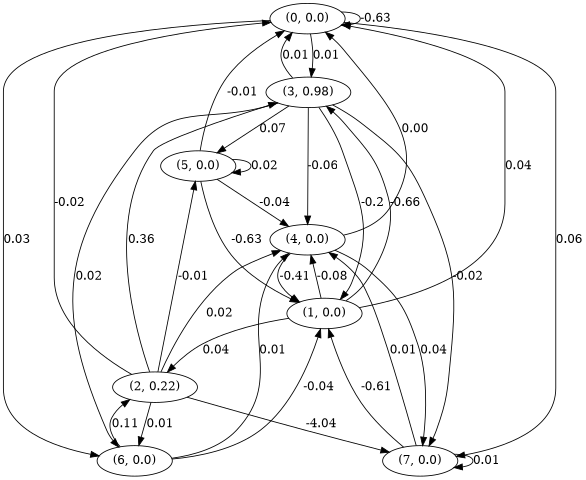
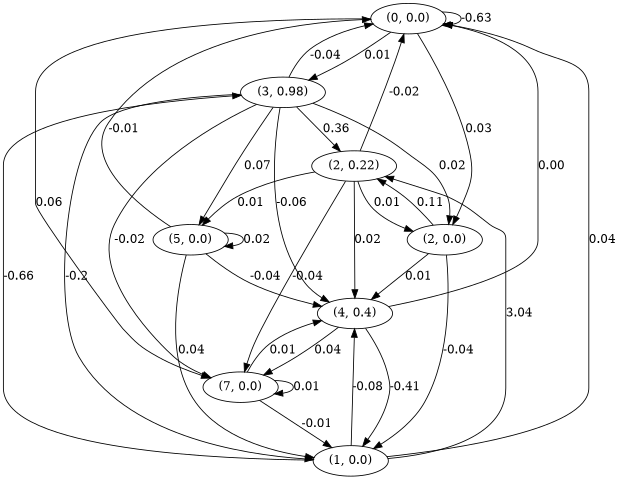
edge "(3, 0.98)" -> "(0, 0.0)": label "0.01" -> "-0.04"
edge "(2, 0.22)" -> "(3, 0.98)": reversed
edge "(5, 0.0)" -> "(1, 0.0)": label "-0.63" -> "0.04"
node "(4, 0.0)": label "(4, 0.0)" -> "(4, 0.4)"
edge "(2, 0.22)" -> "(5, 0.0)": label "-0.01" -> "0.01"
edge "(1, 0.0)" -> "(2, 0.22)": label "0.04" -> "3.04"
edge "(7, 0.0)" -> "(1, 0.0)": label "-0.61" -> "-0.01"
edge "(2, 0.22)" -> "(7, 0.0)": label "-4.04" -> "-0.04"
node "(6, 0.0)": label "(6, 0.0)" -> "(2, 0.0)"
